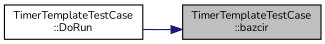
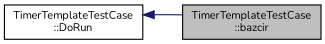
edge "TimerTemplateTestCase ::DoRun" -> "TimerTemplateTestCase ::bazcir": reversed
